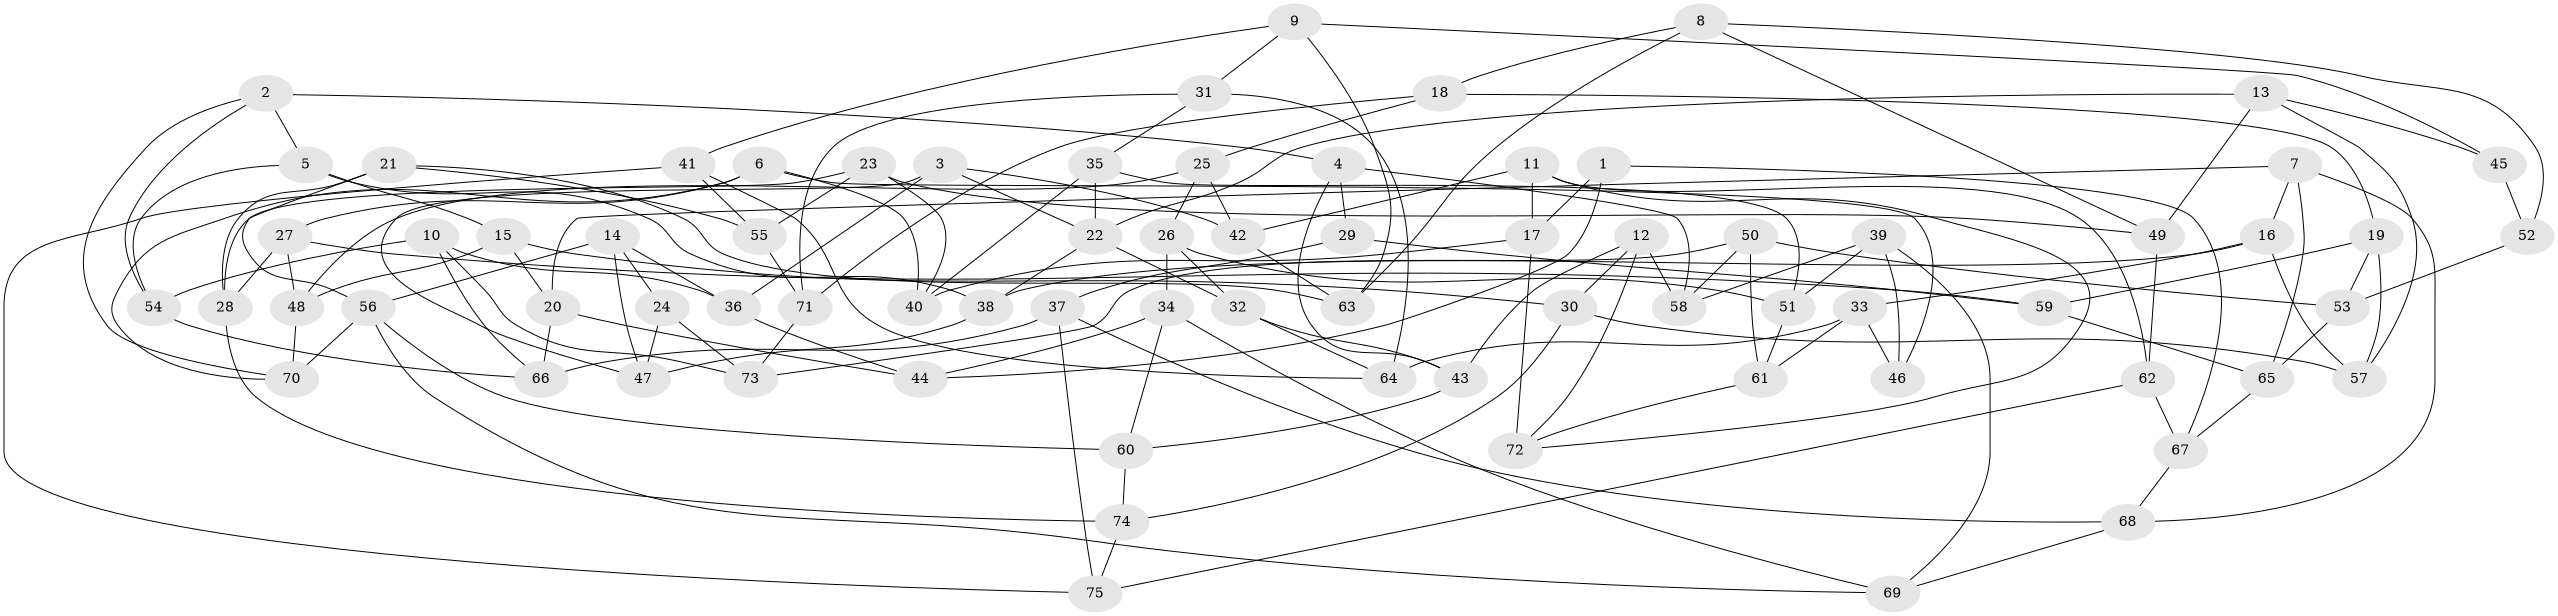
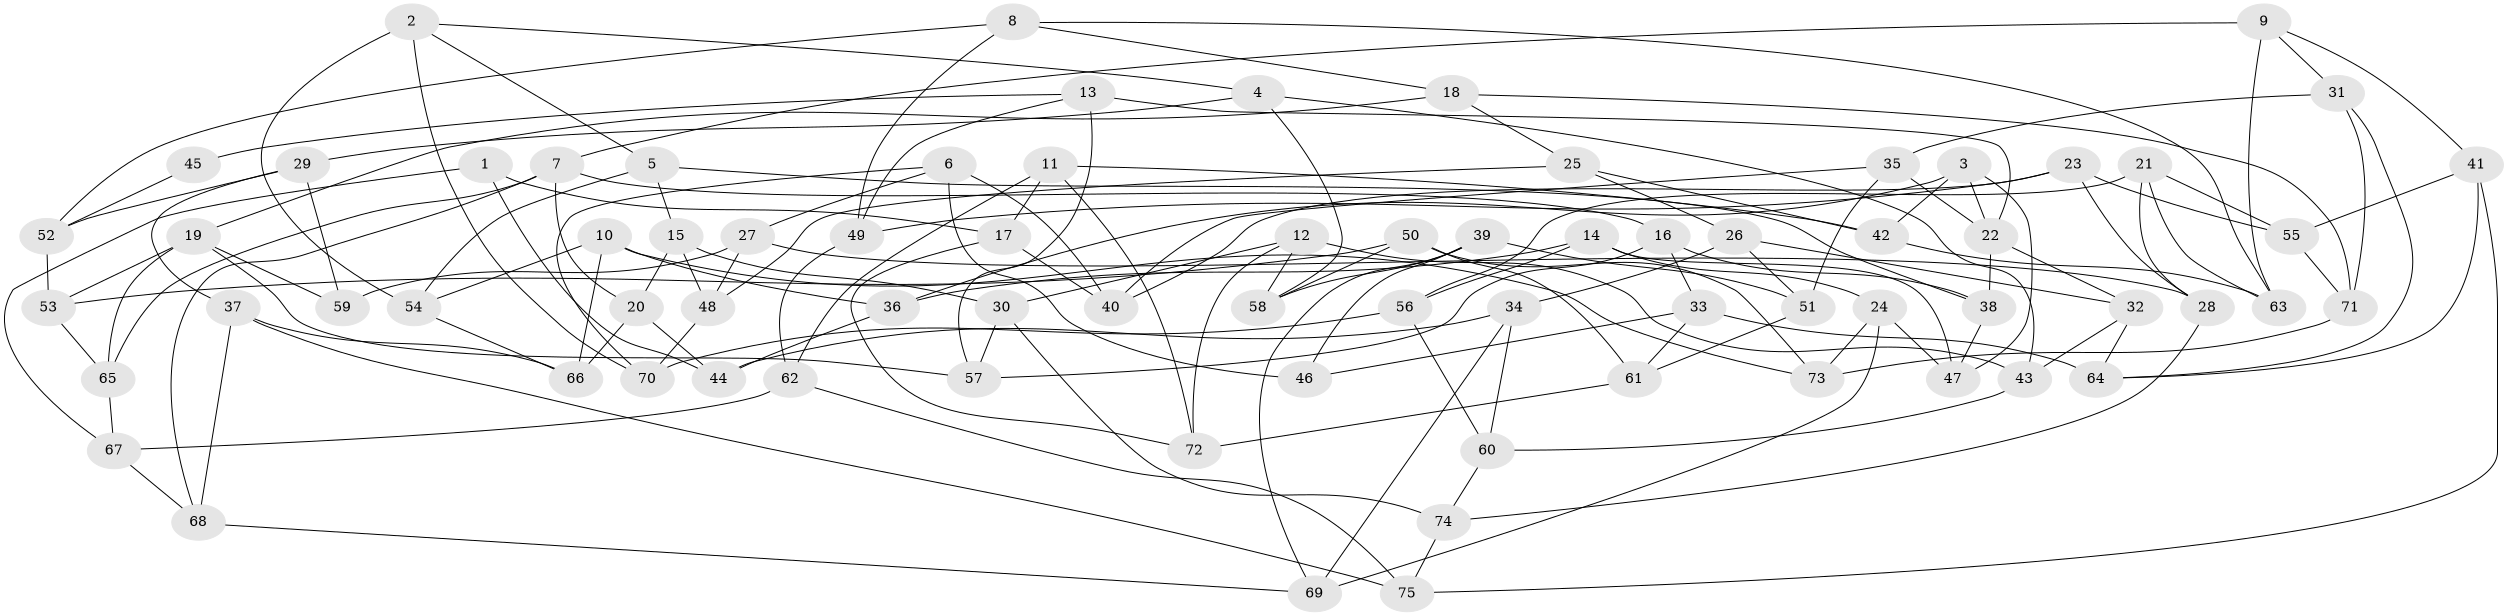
edge "9" -- "45": now "9" -- "7"
edge "29" -- "52": added
edge "59" -- "65": now "19" -- "65"
edge "56" -- "69": now "24" -- "69"
